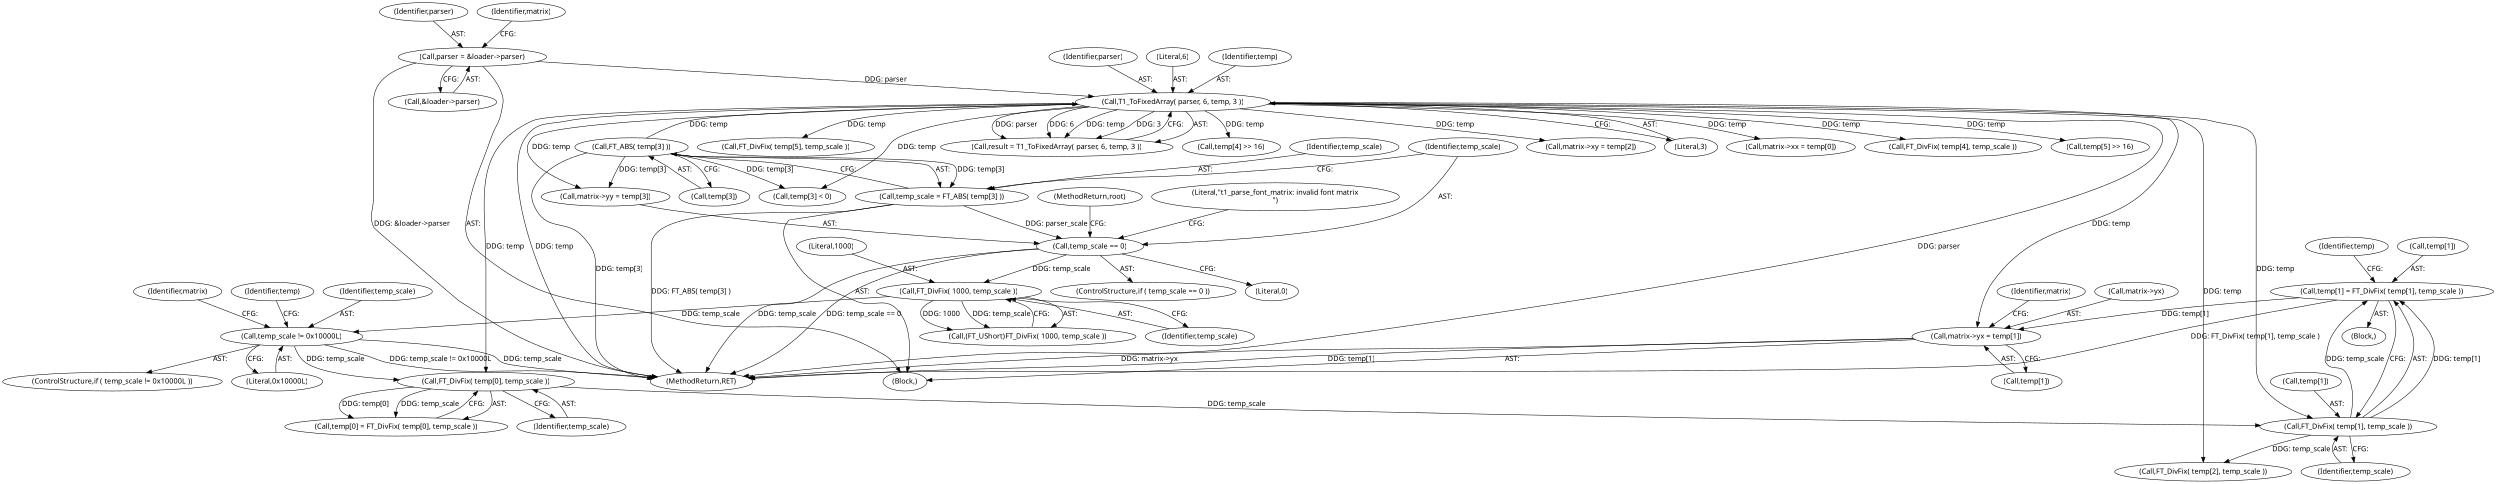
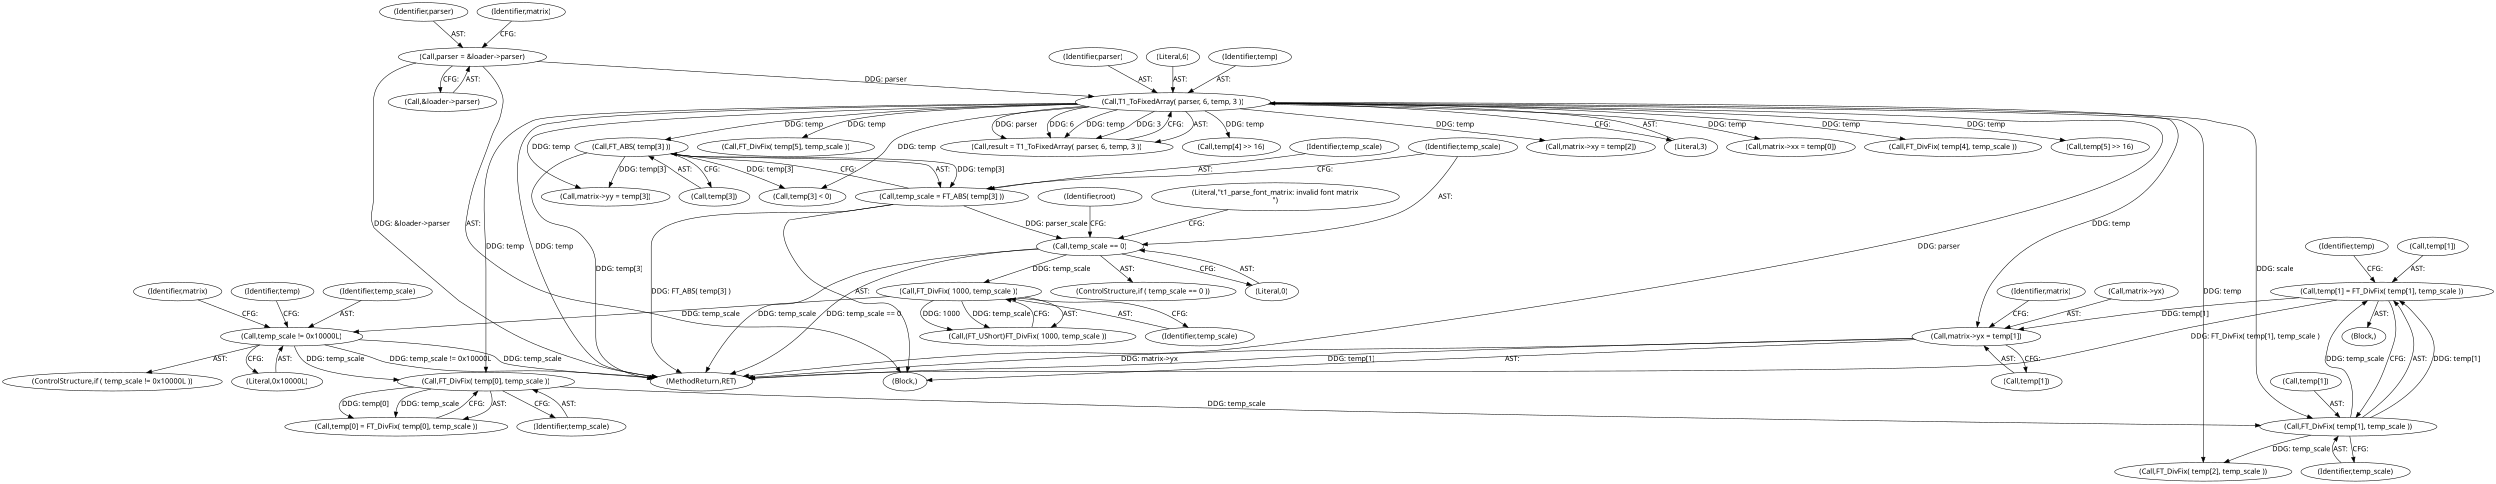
edge "(Call,FT_ABS( temp[3] ))" -> "(Call,T1_ToFixedArray( parser, 6, temp, 3 ))": reversed
node "(MethodReturn,root)": label "(MethodReturn,root)" -> "(Identifier,root)"
edge "(Call,matrix->yy = temp[3])" -> "(Call,temp_scale == 0)": now "(Literal,0)" -> "(Call,temp_scale == 0)"
node "(Literal,1000)": removed
edge "(Call,T1_ToFixedArray( parser, 6, temp, 3 ))" -> "(Call,FT_DivFix( temp[1], temp_scale ))": label "DDG: temp" -> "DDG: scale"
